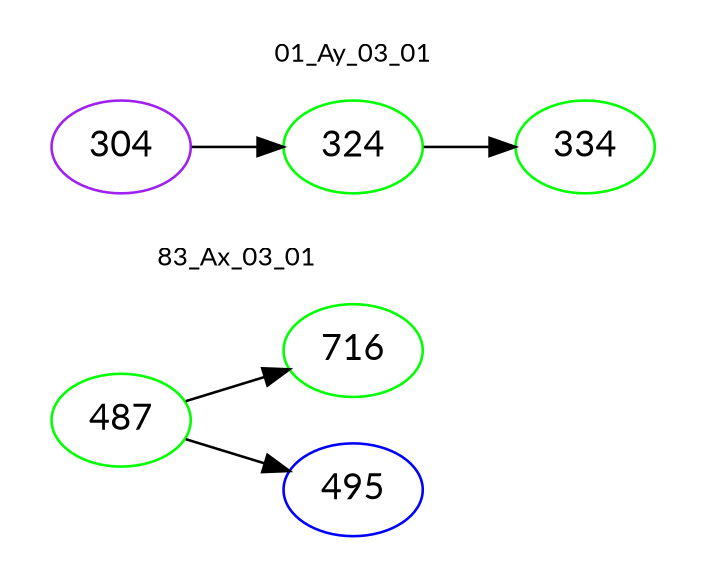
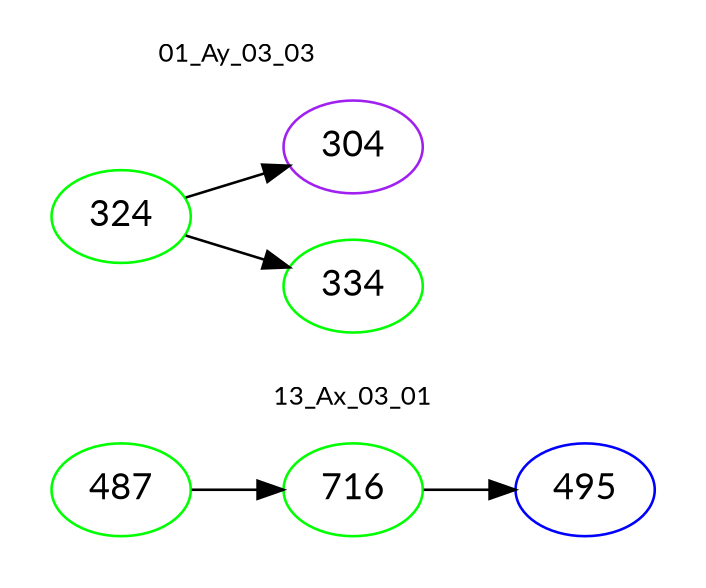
cluster "01_Ay_03_01": label "01_Ay_03_01" -> "01_Ay_03_03"
edge "304" -> "324": reversed
cluster "83_Ax_03_01": label "83_Ax_03_01" -> "13_Ax_03_01"
edge "487" -> "495": now "716" -> "495"
